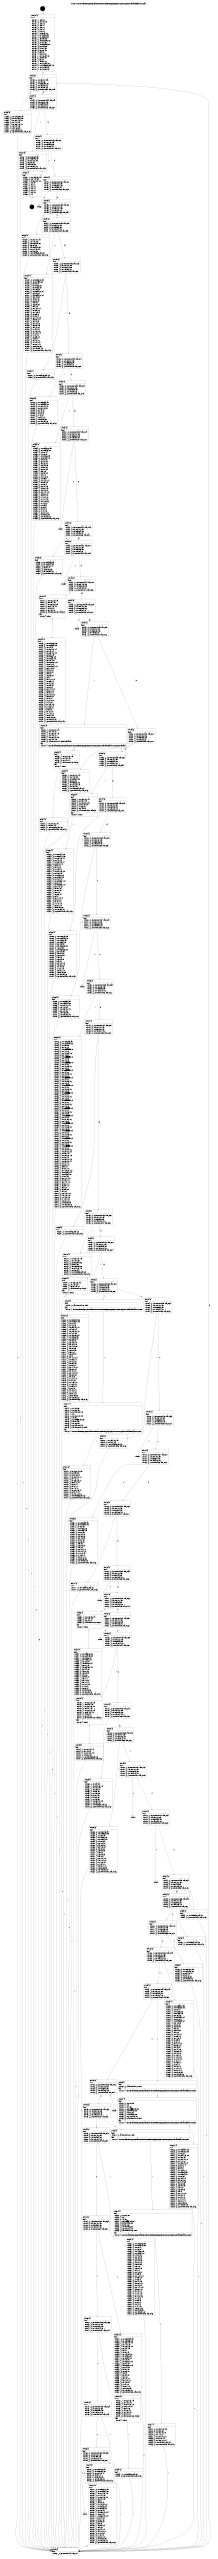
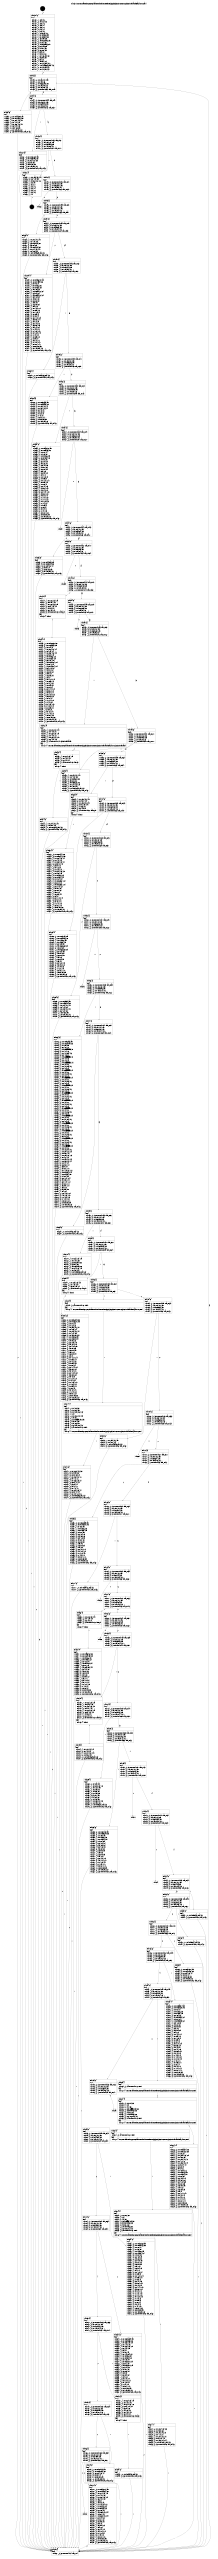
node "0x401ddc [28]": removed
